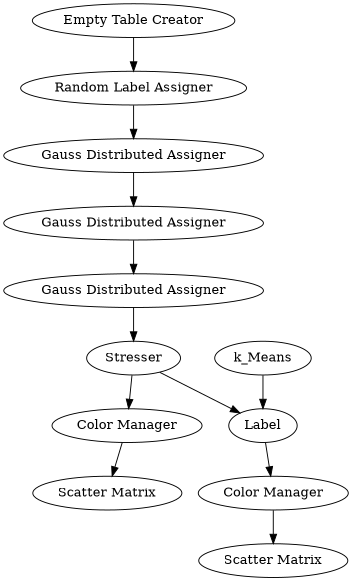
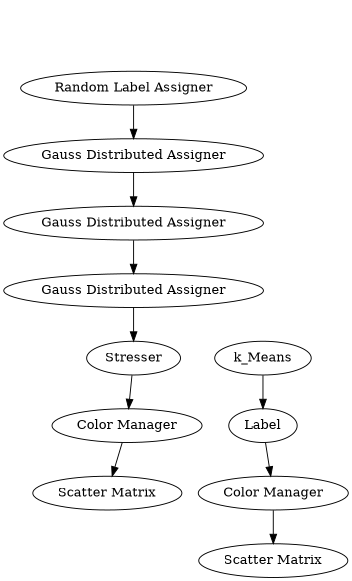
node "Empty Table Creator": removed
edge "Stresser" -> "Label": removed
